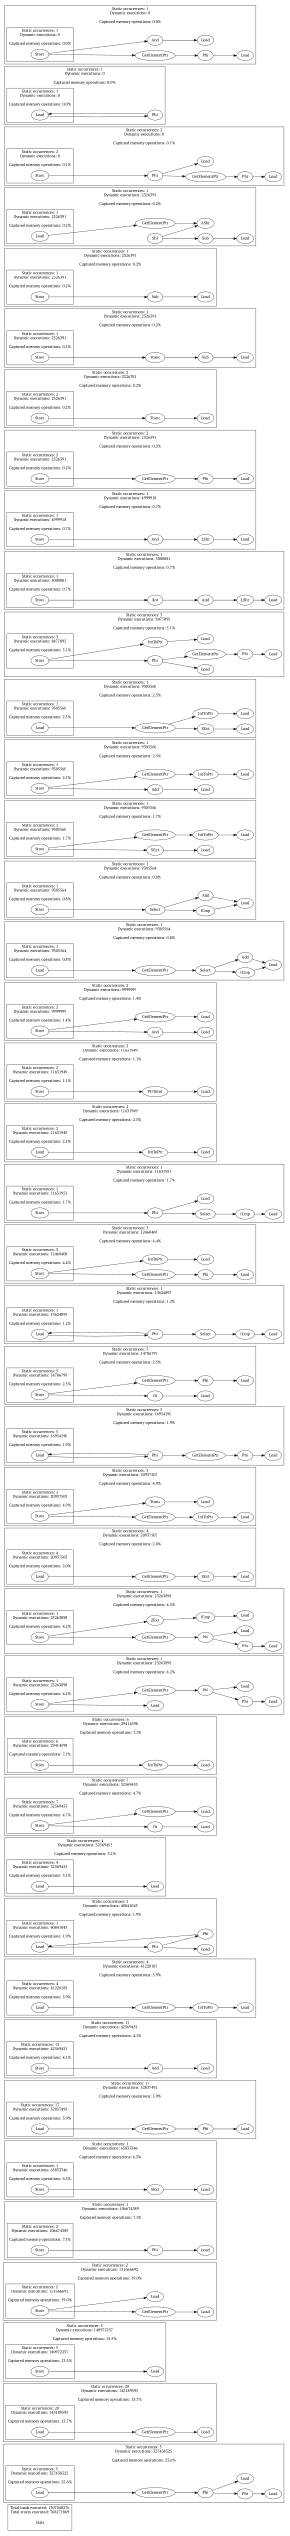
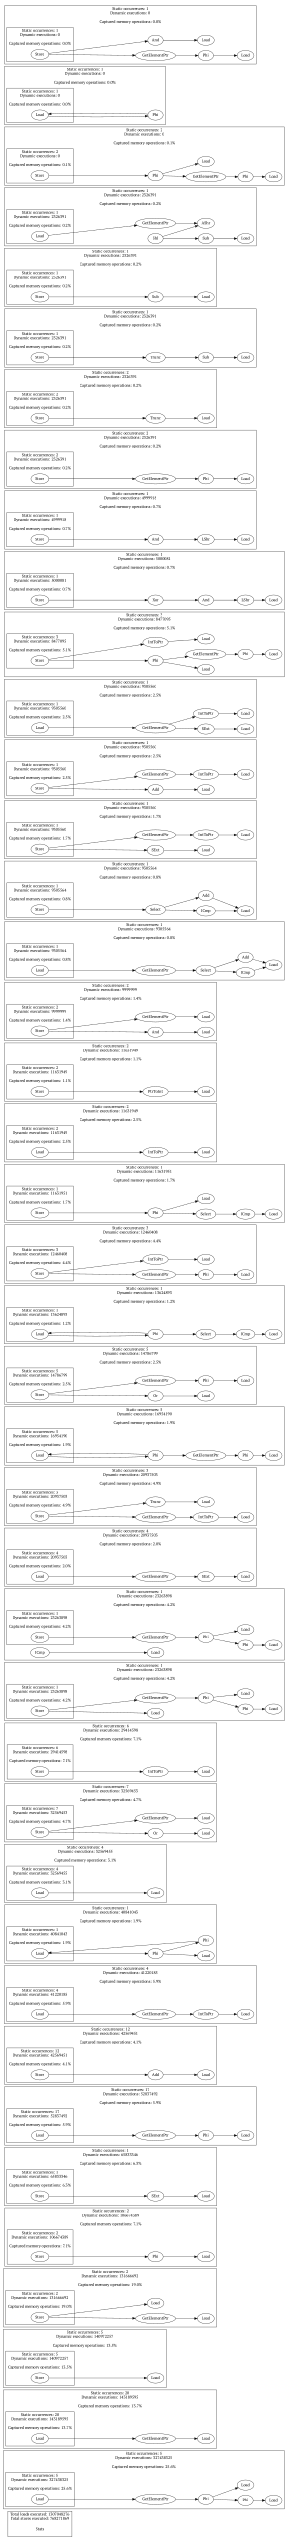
node "ZExt": removed
